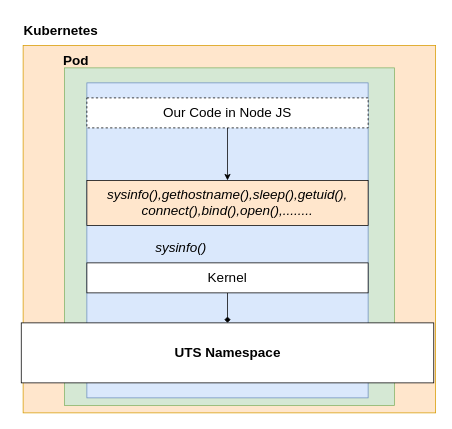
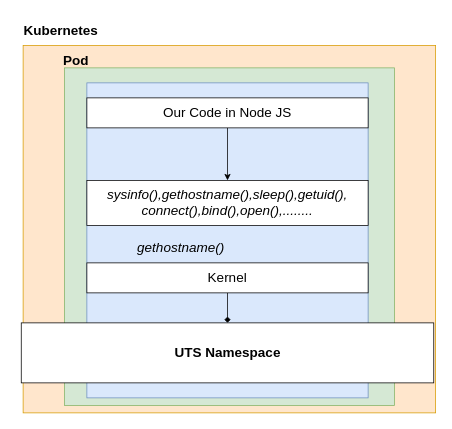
node "Our Code in Node JS": style dashed -> solid
node "sysinfo(),gethostname(),sleep(),getuid(), connect(),bind(),open(),........": fillcolor #ffe6cc -> #ffffff
node "sysinfo()": label "sysinfo()" -> "gethostname()"
